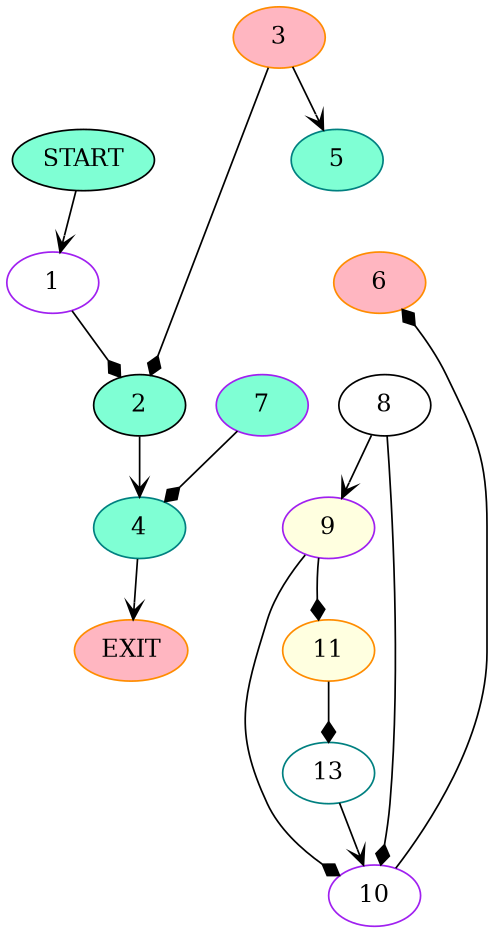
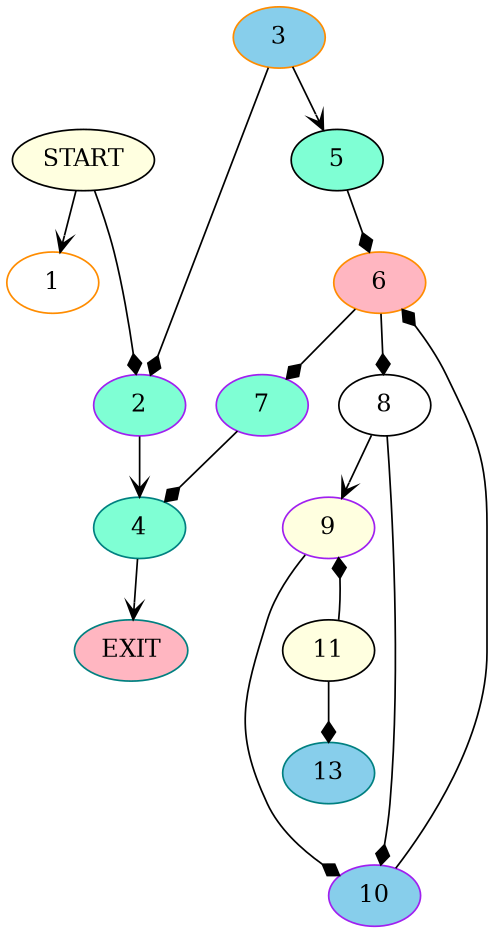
node "3": fillcolor lightpink -> skyblue
node "START": fillcolor aquamarine -> lightyellow
node "5": color teal -> black
edge "5" -> "6": added
node "1": color purple -> darkorange
edge "6" -> "8": added
edge "1" -> "2": now "START" -> "2"
edge "6" -> "7": added
node "2": color black -> purple
edge "9" -> "11": reversed
node "EXIT": color darkorange -> teal
node "11": color darkorange -> black
node "13": fillcolor white -> skyblue
edge "13" -> "10": removed
node "10": fillcolor white -> skyblue
